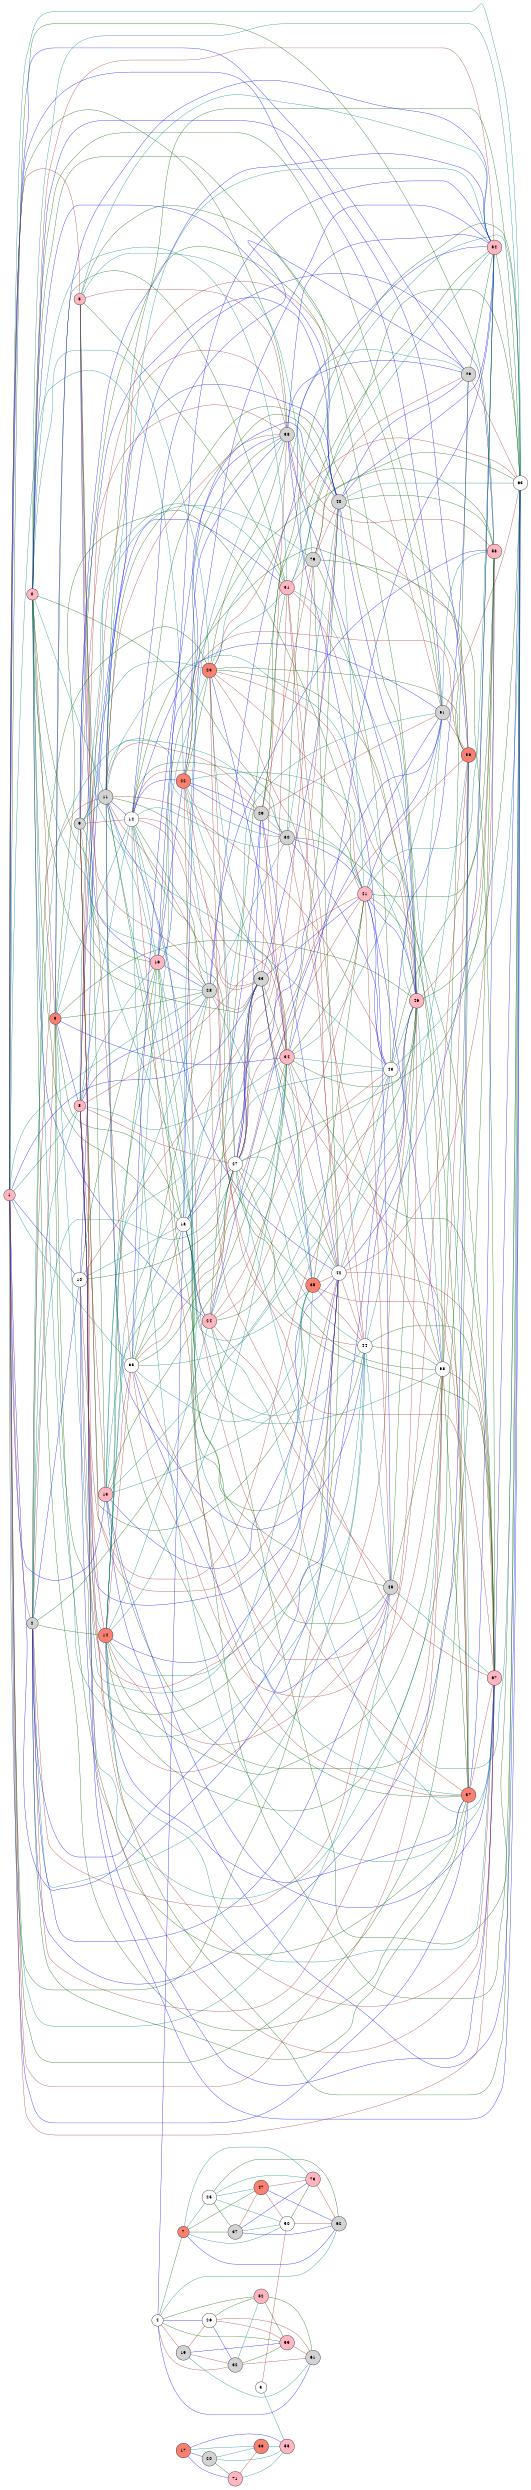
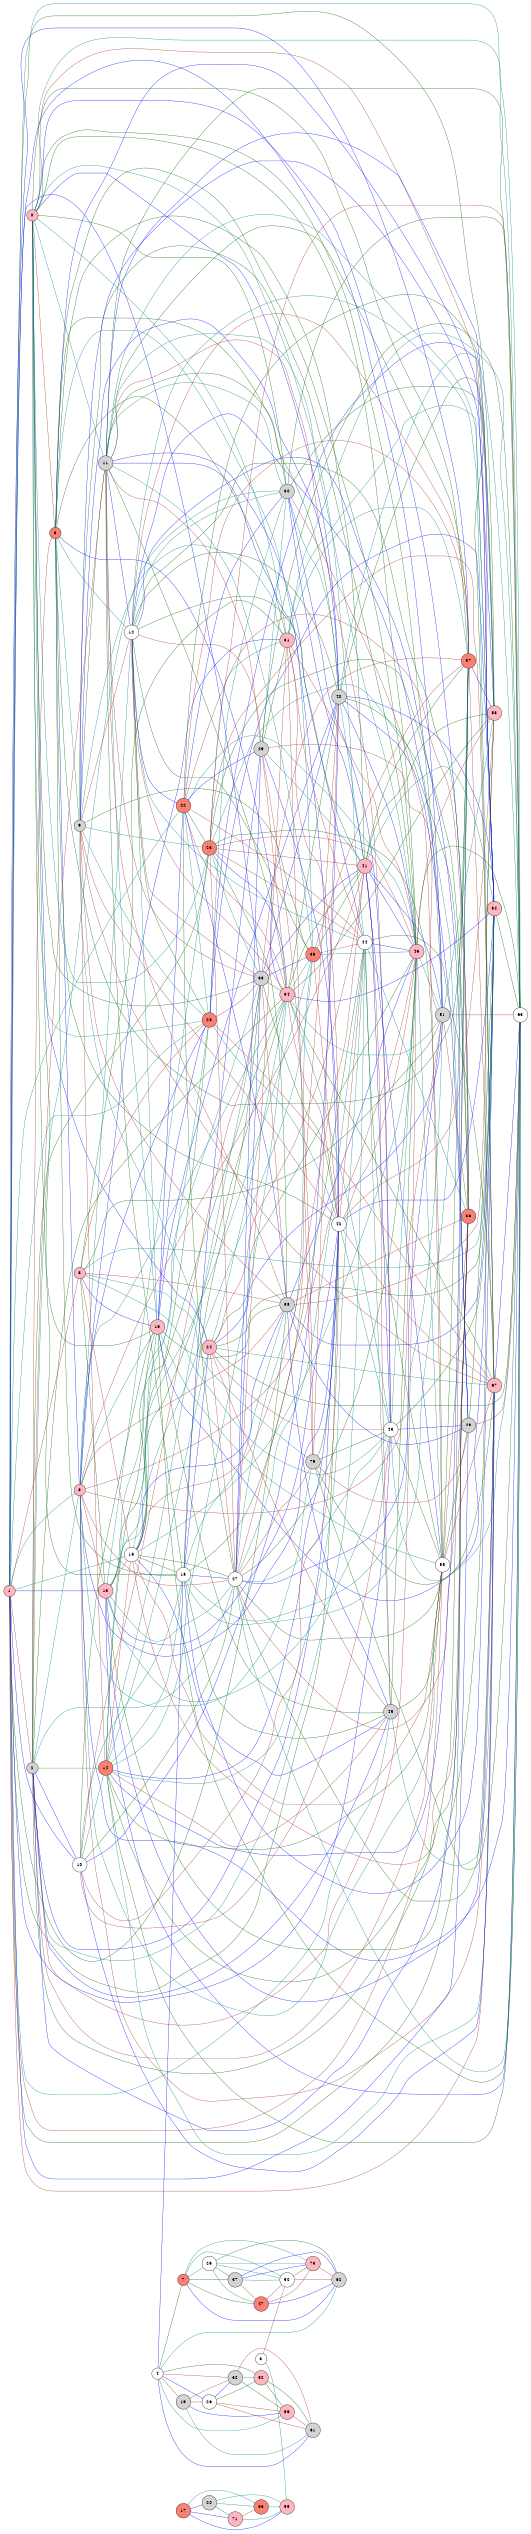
node "28": fillcolor lightgrey -> salmon
edge "28" -- "6": now "30" -- "6"
edge "22" -- "27": color teal -> darkgreen
node "65": label "65" -> "15"
edge "4" -- "59": color darkgreen -> teal
